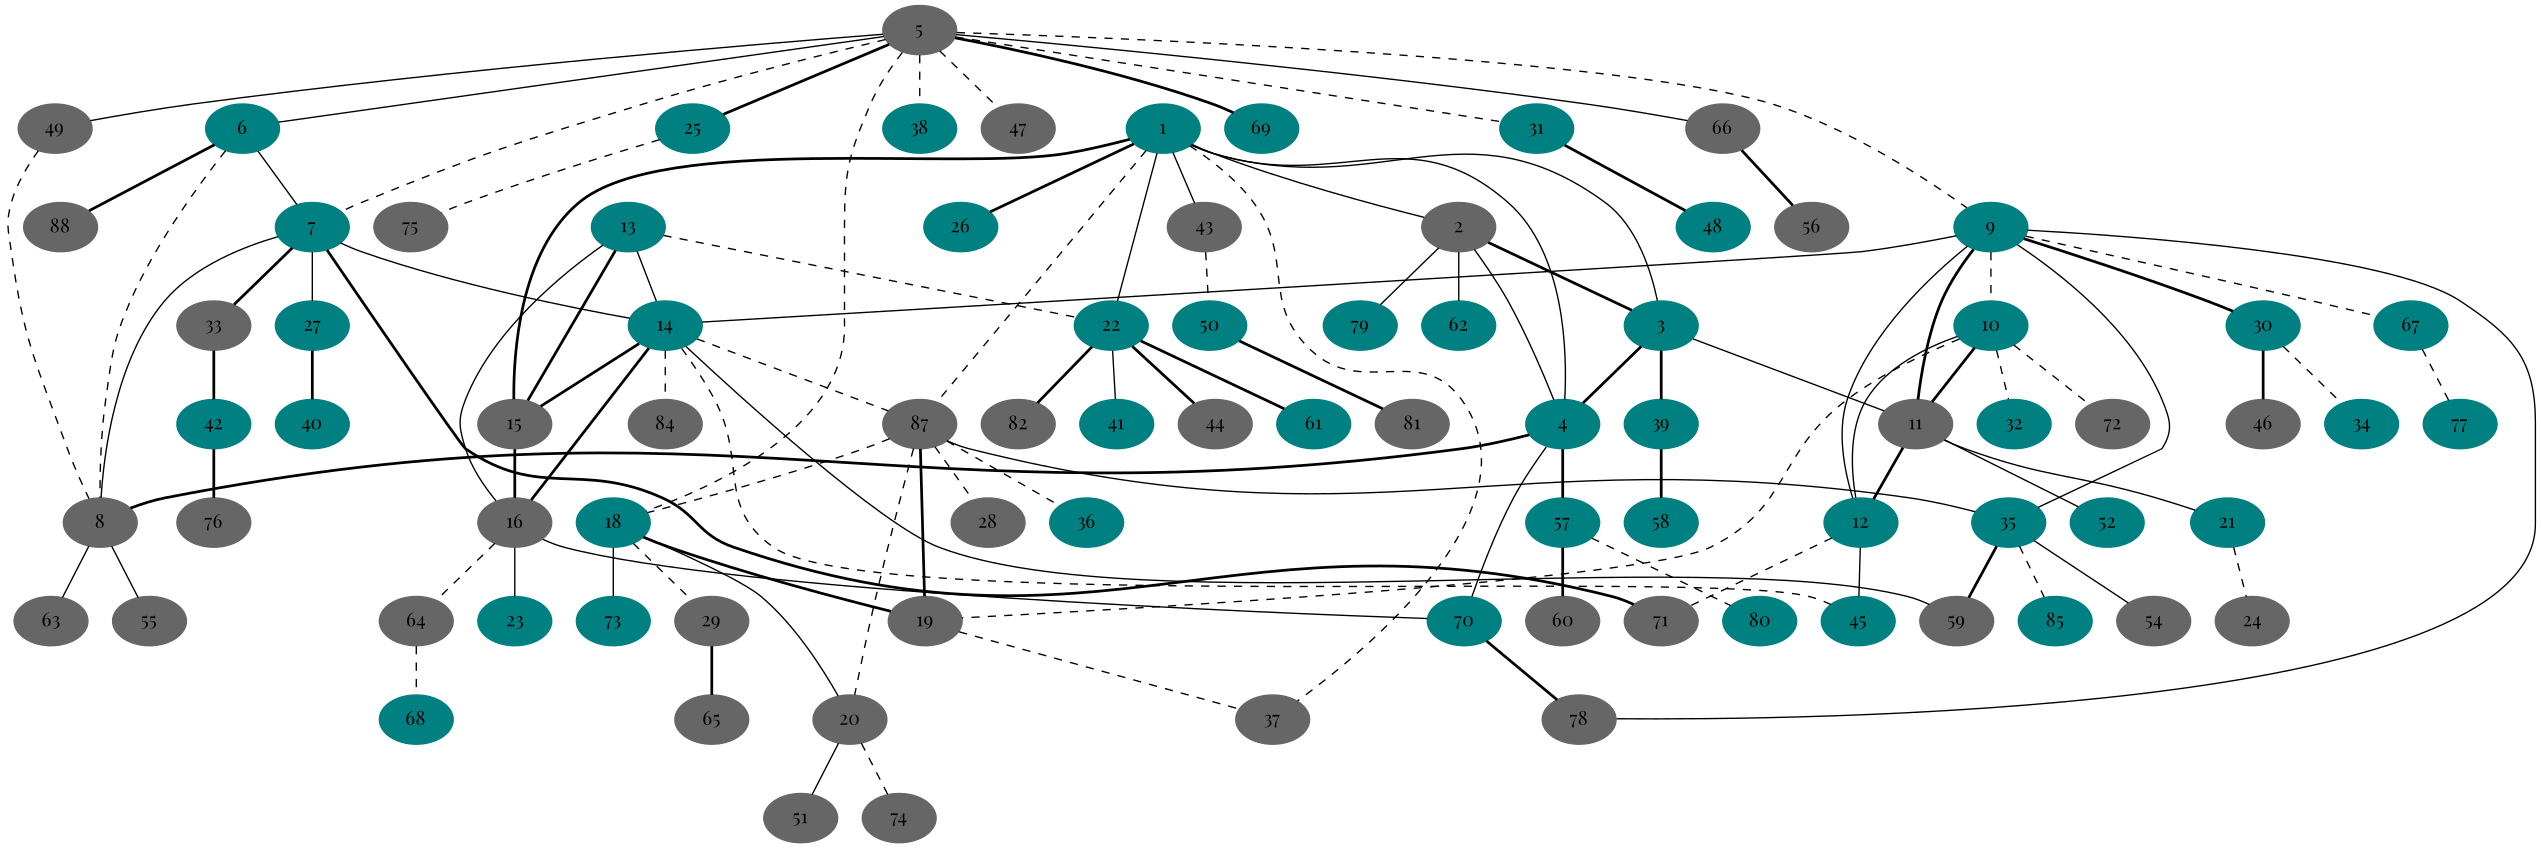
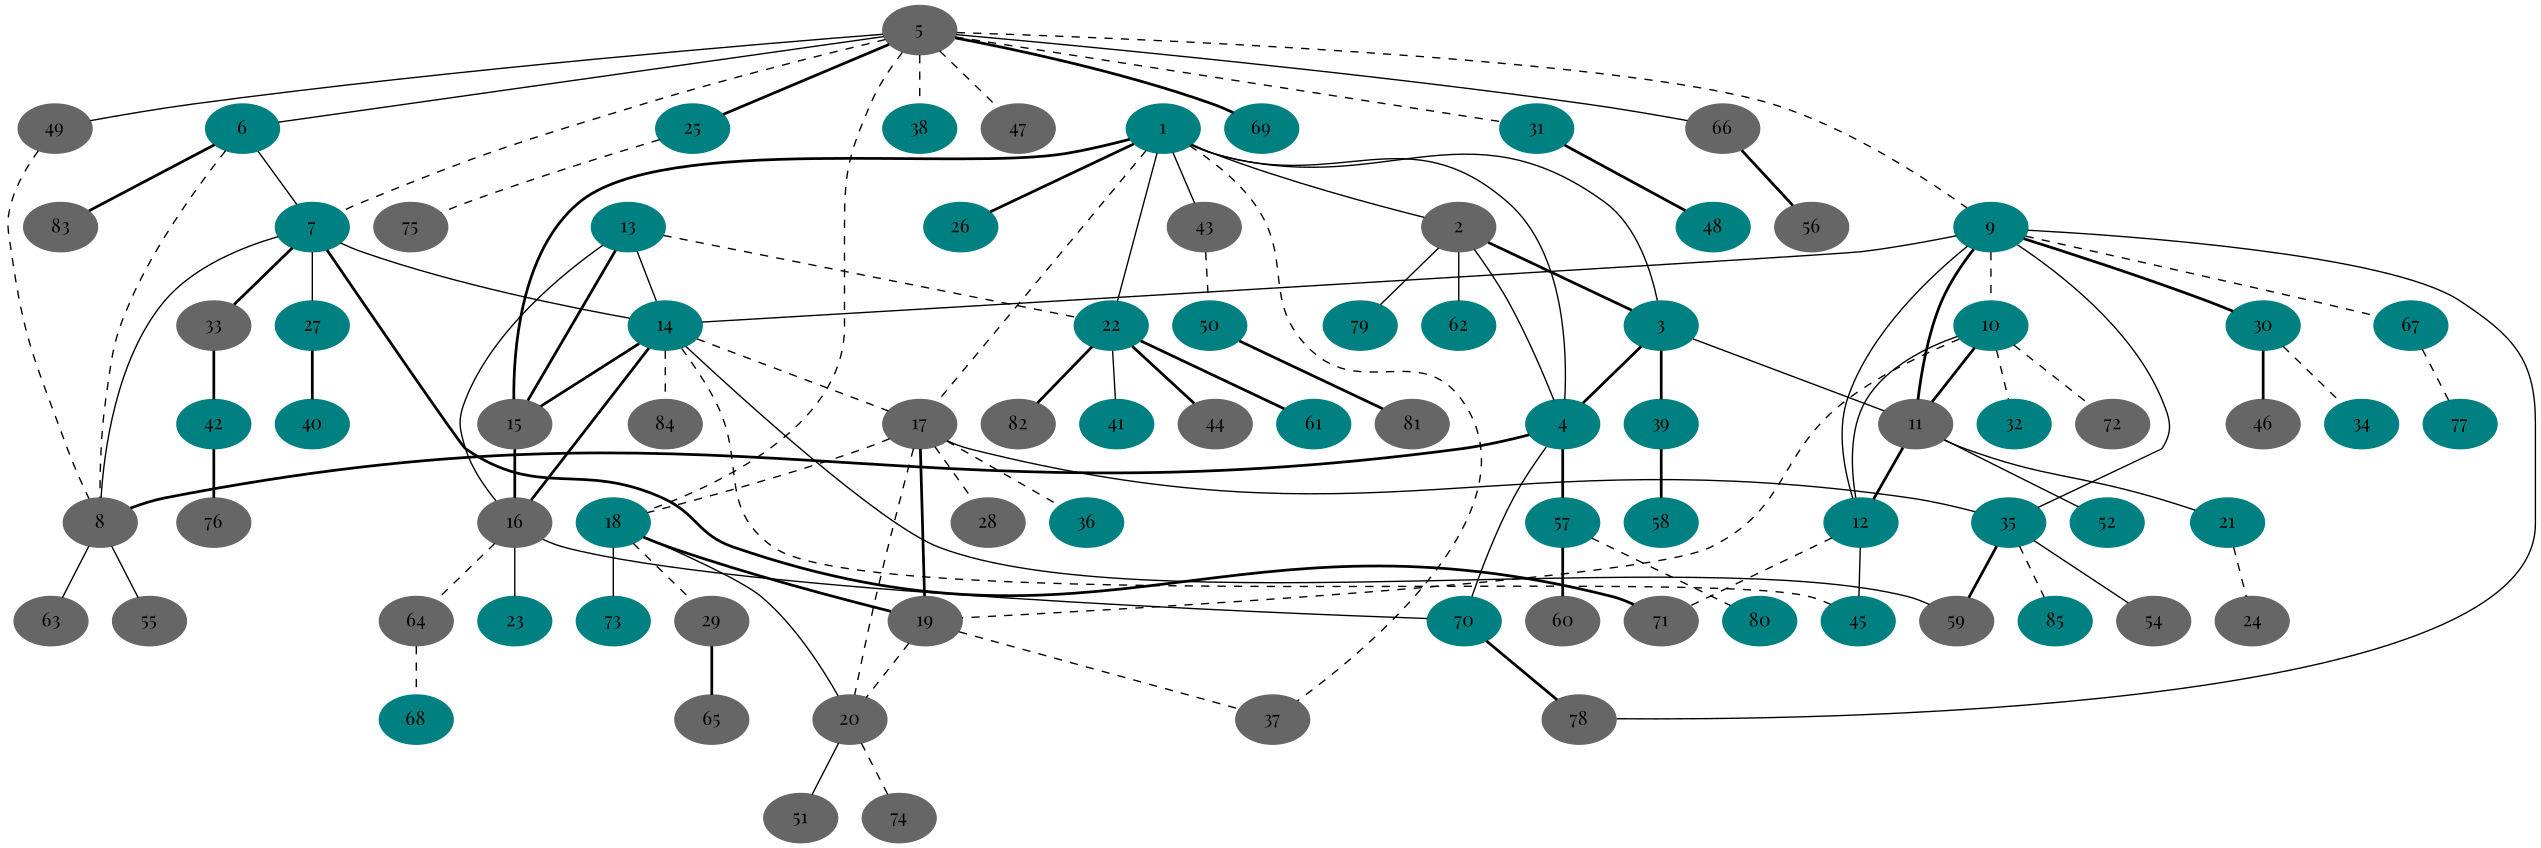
node "88": label "88" -> "83"
node "87": label "87" -> "17"
edge "19" -- "20": added
